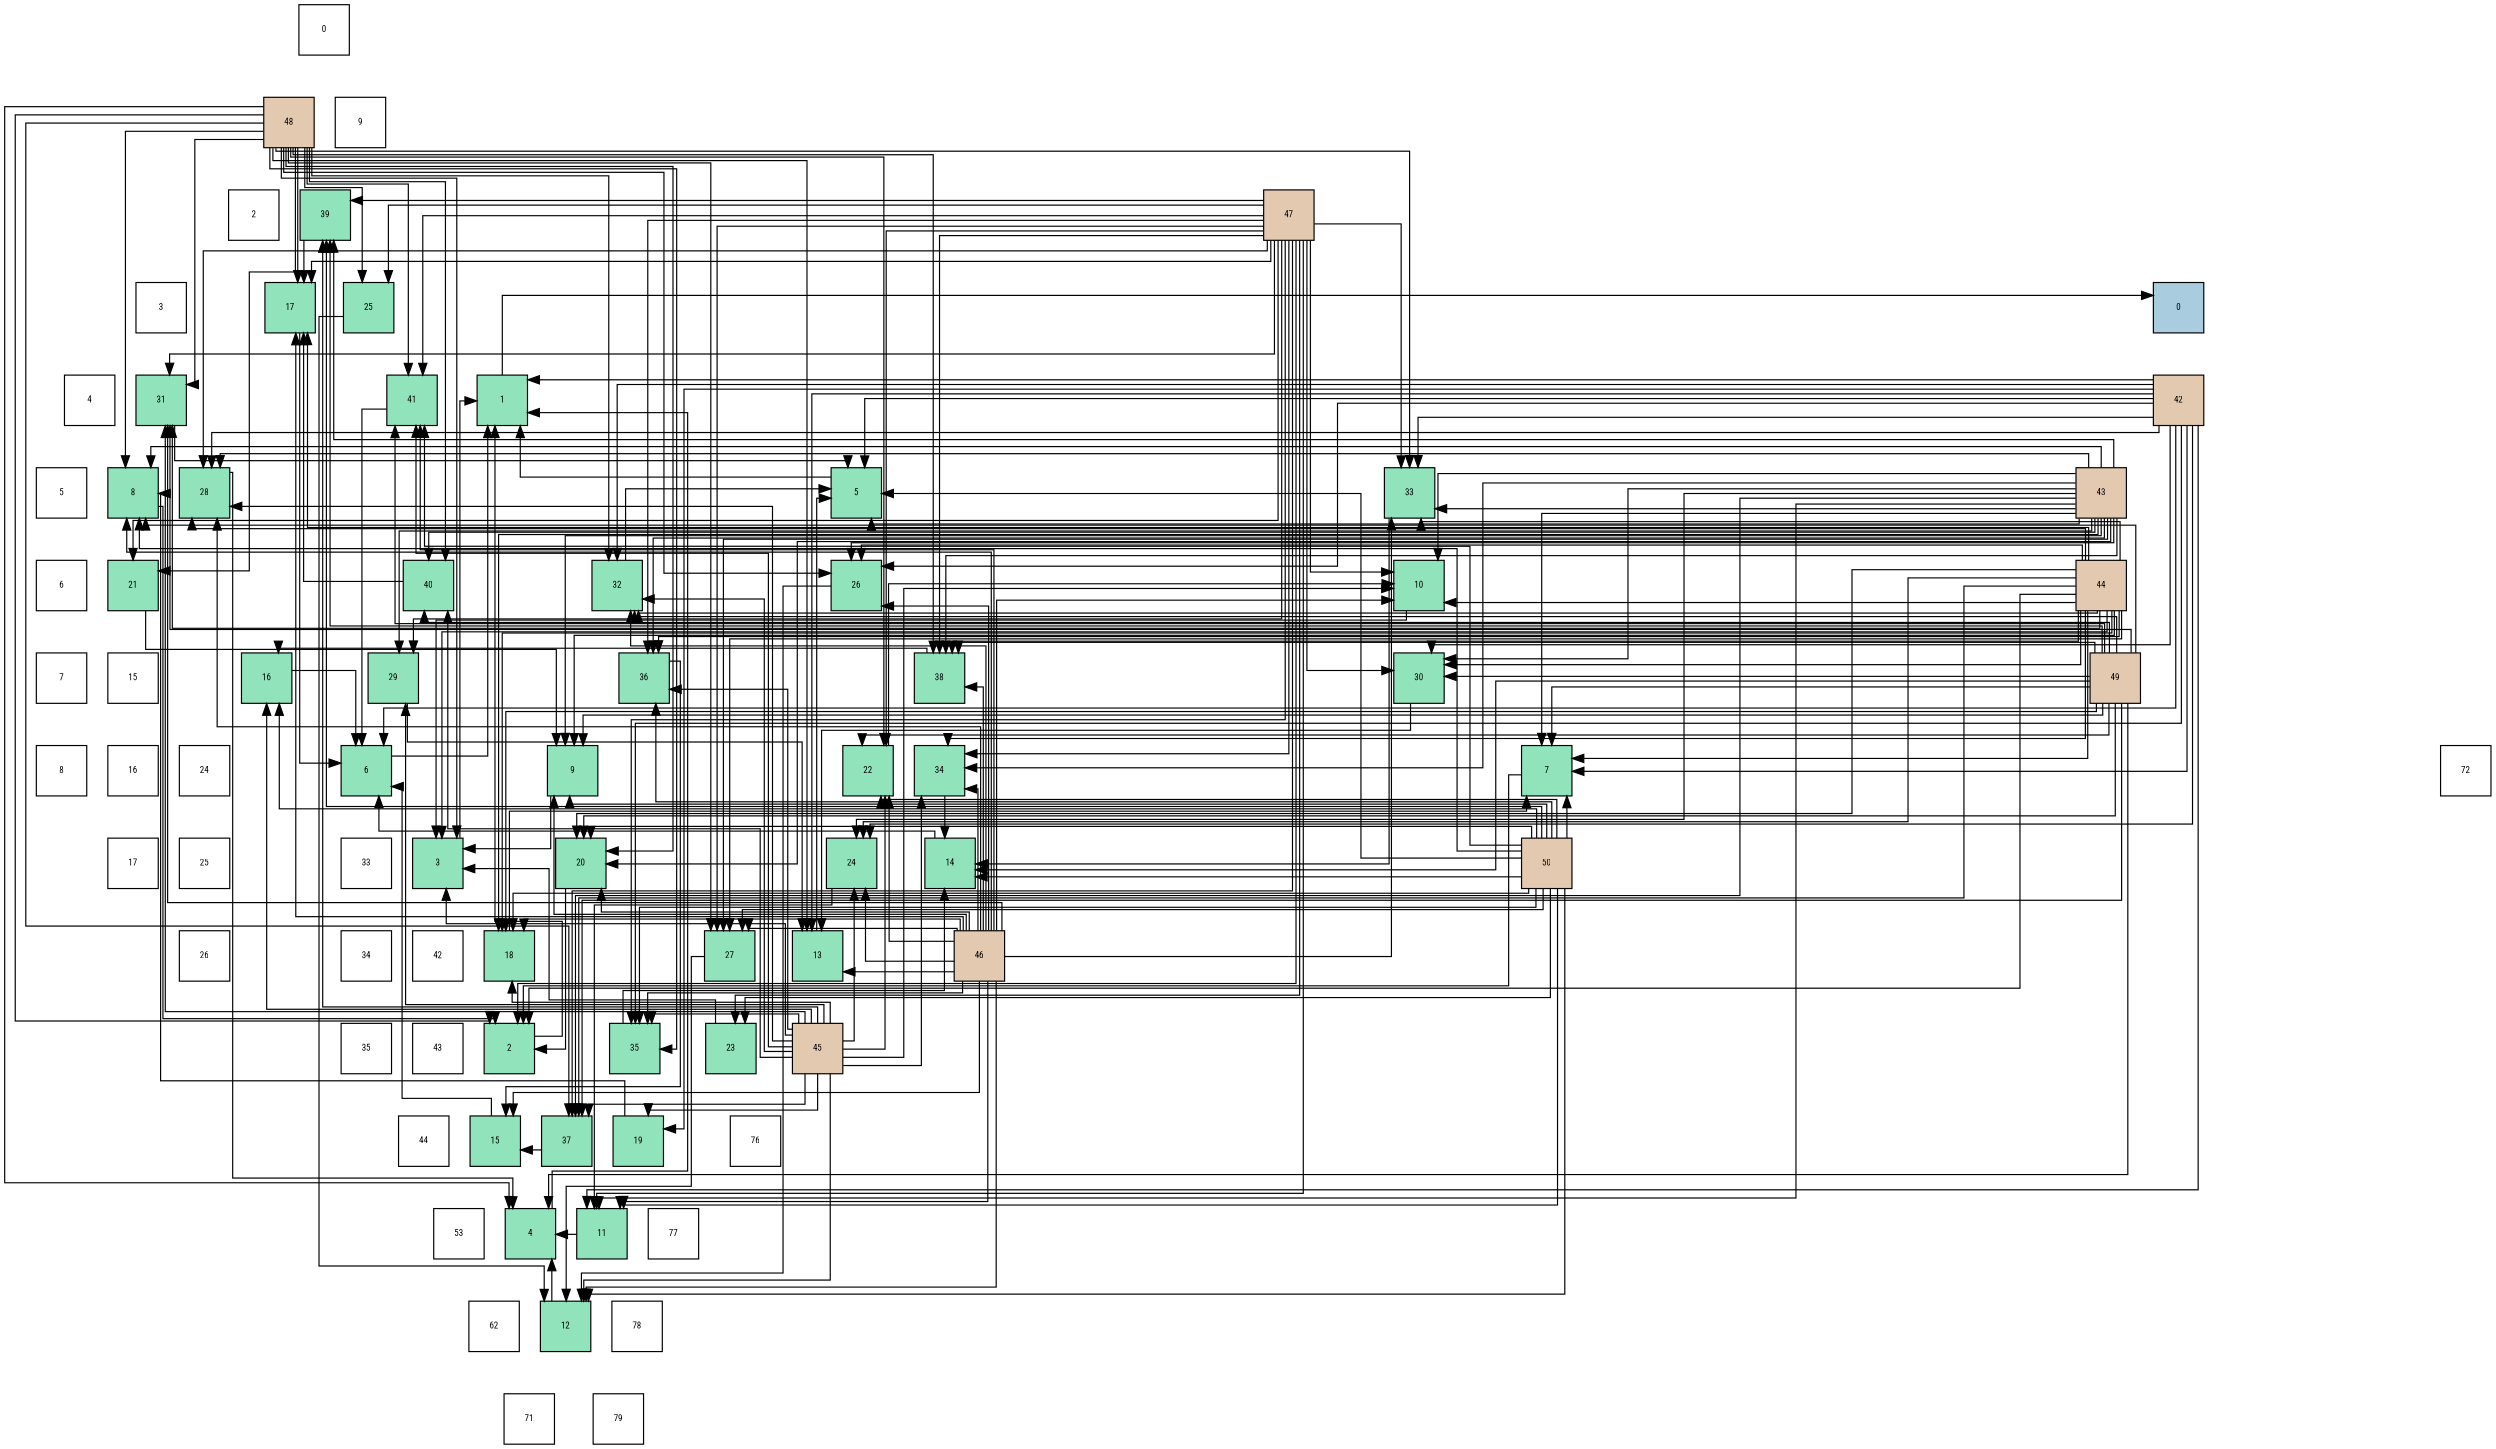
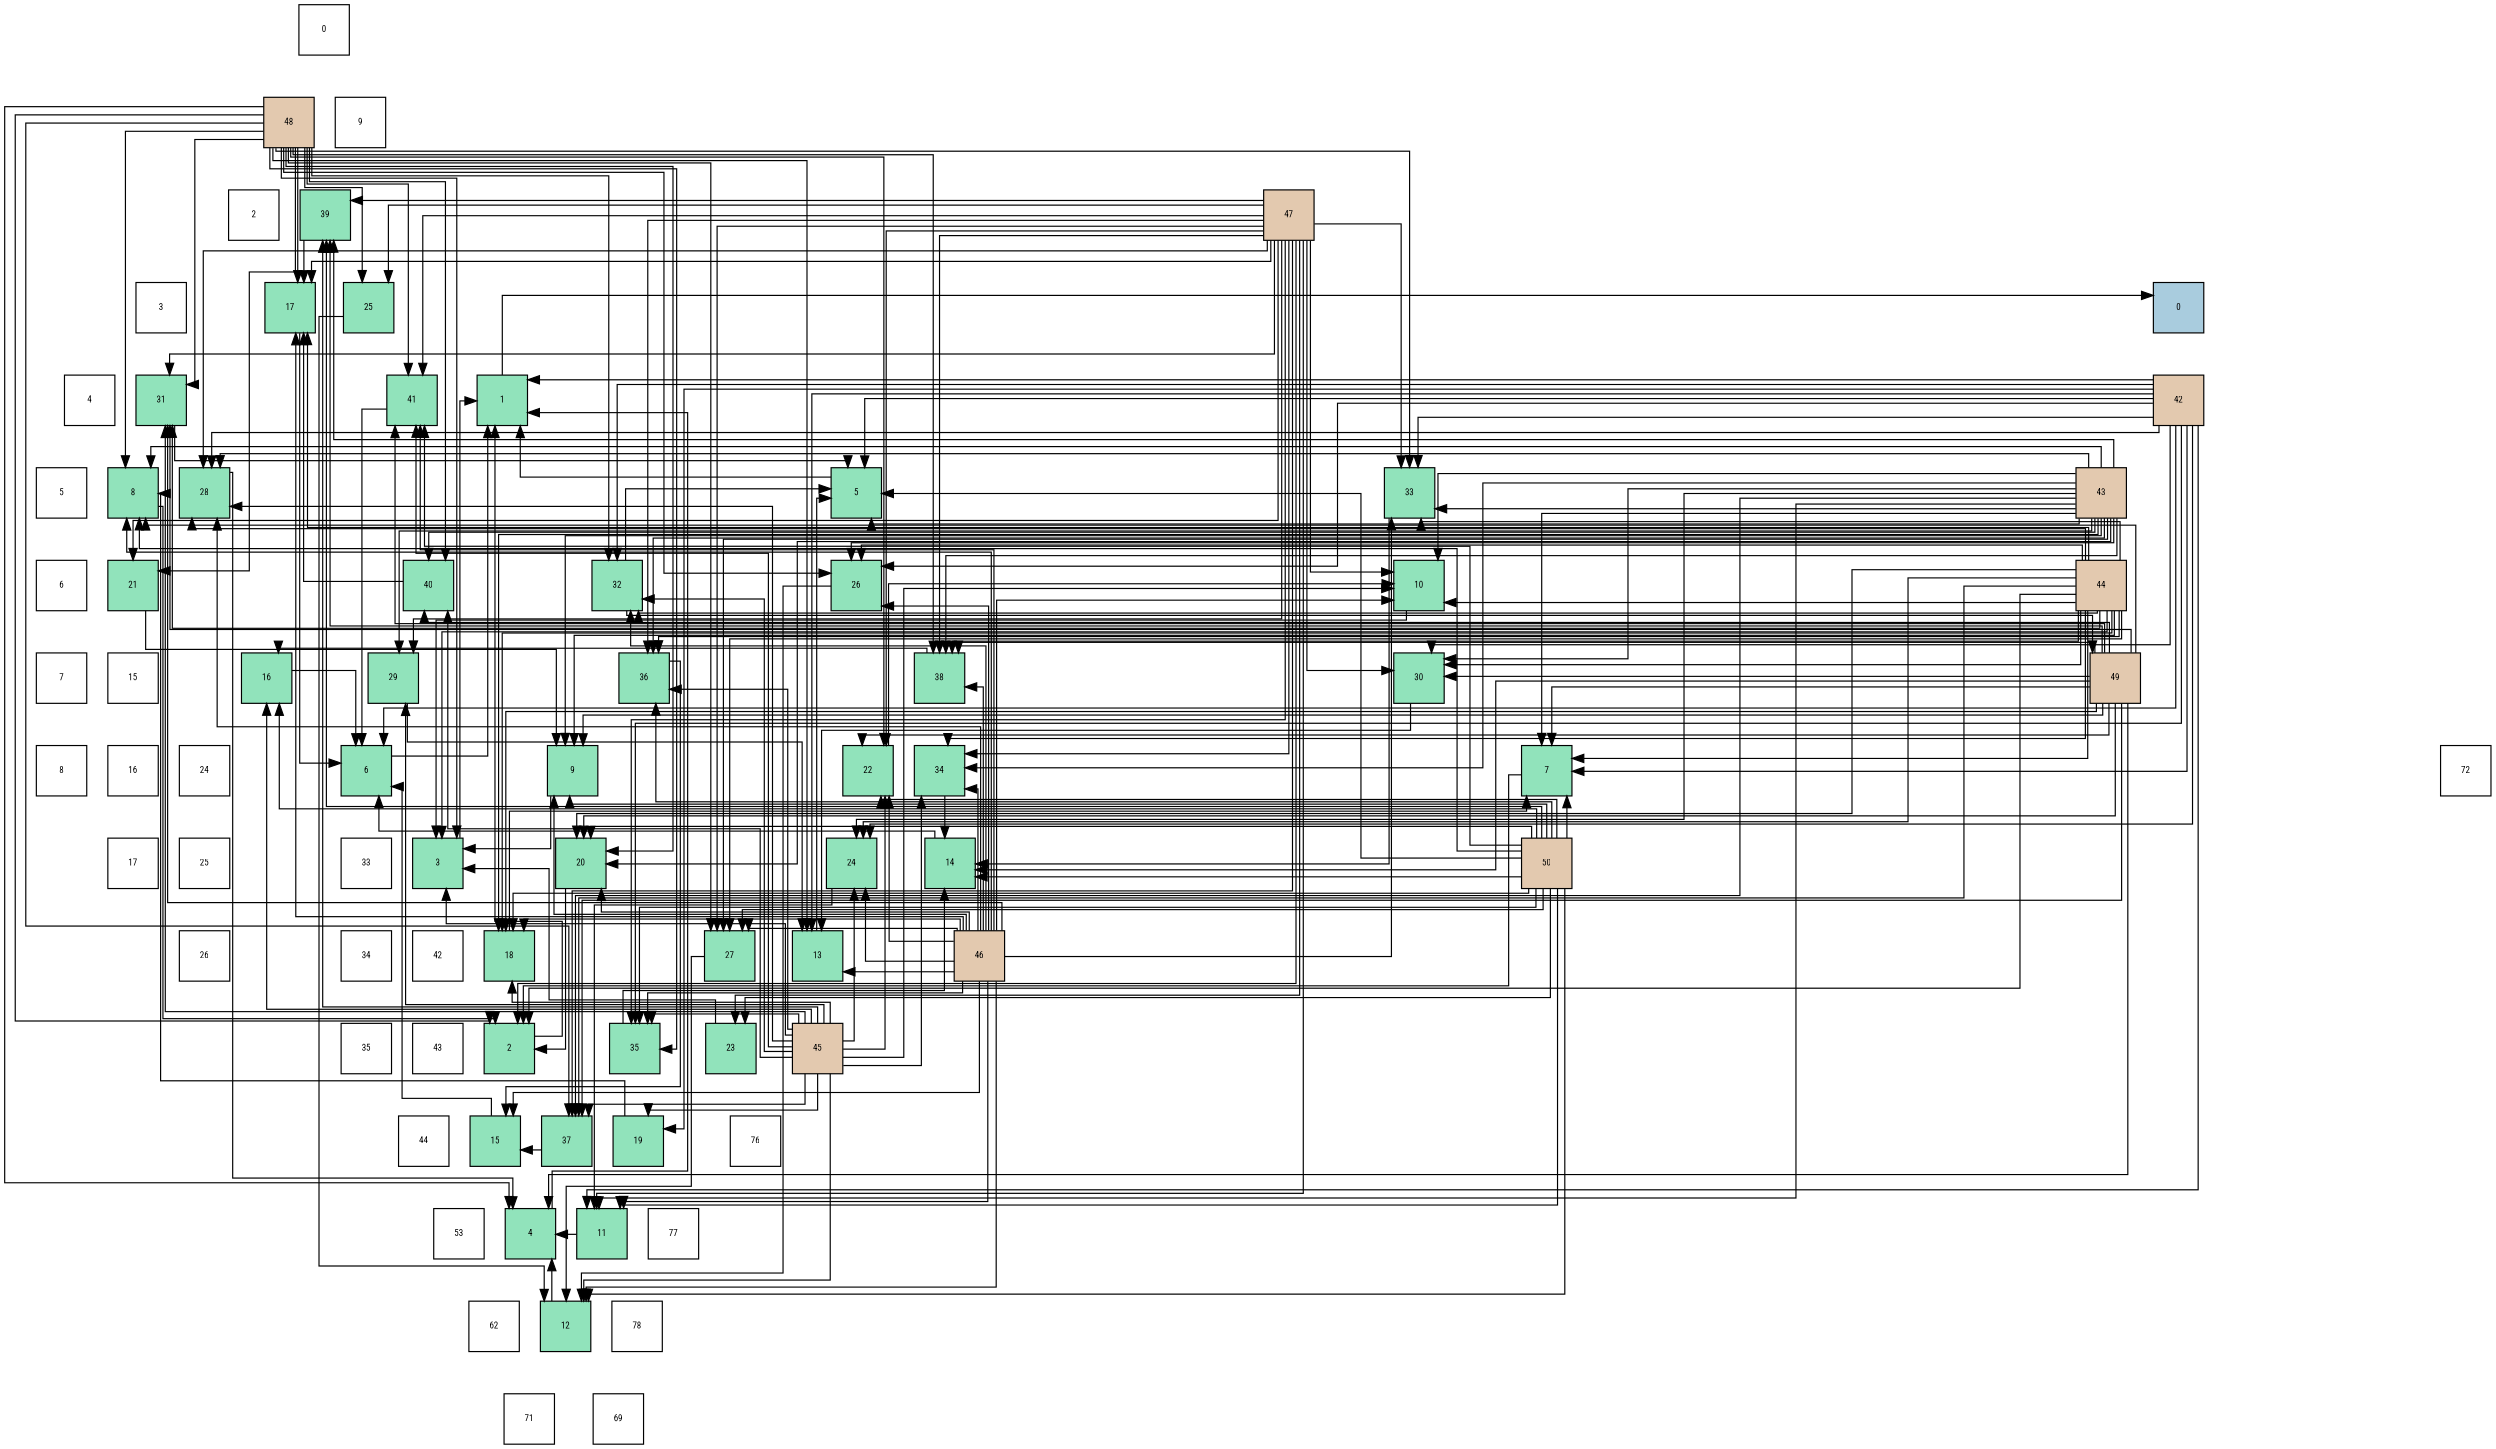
edge "49" -> "32": reversed
node "79": label "79" -> "69"
